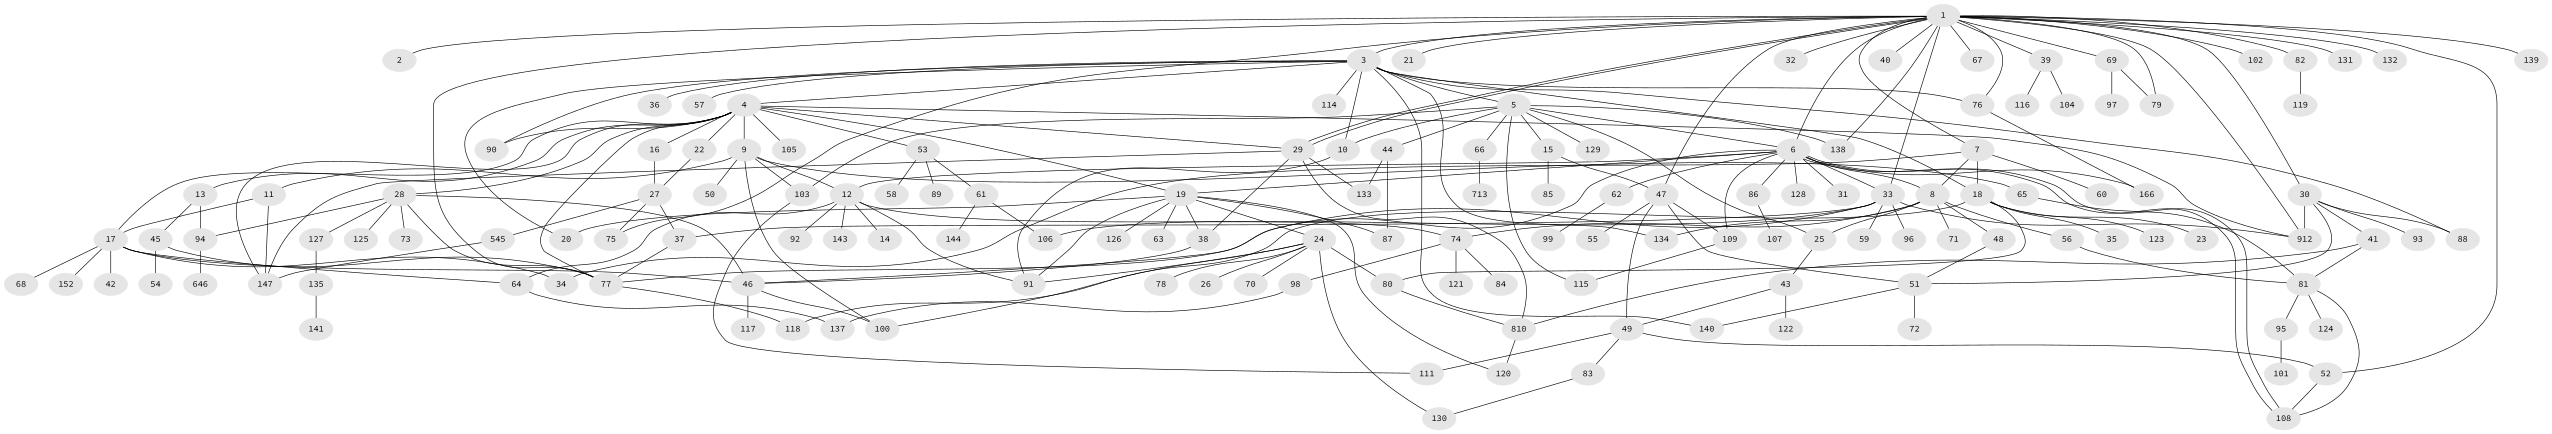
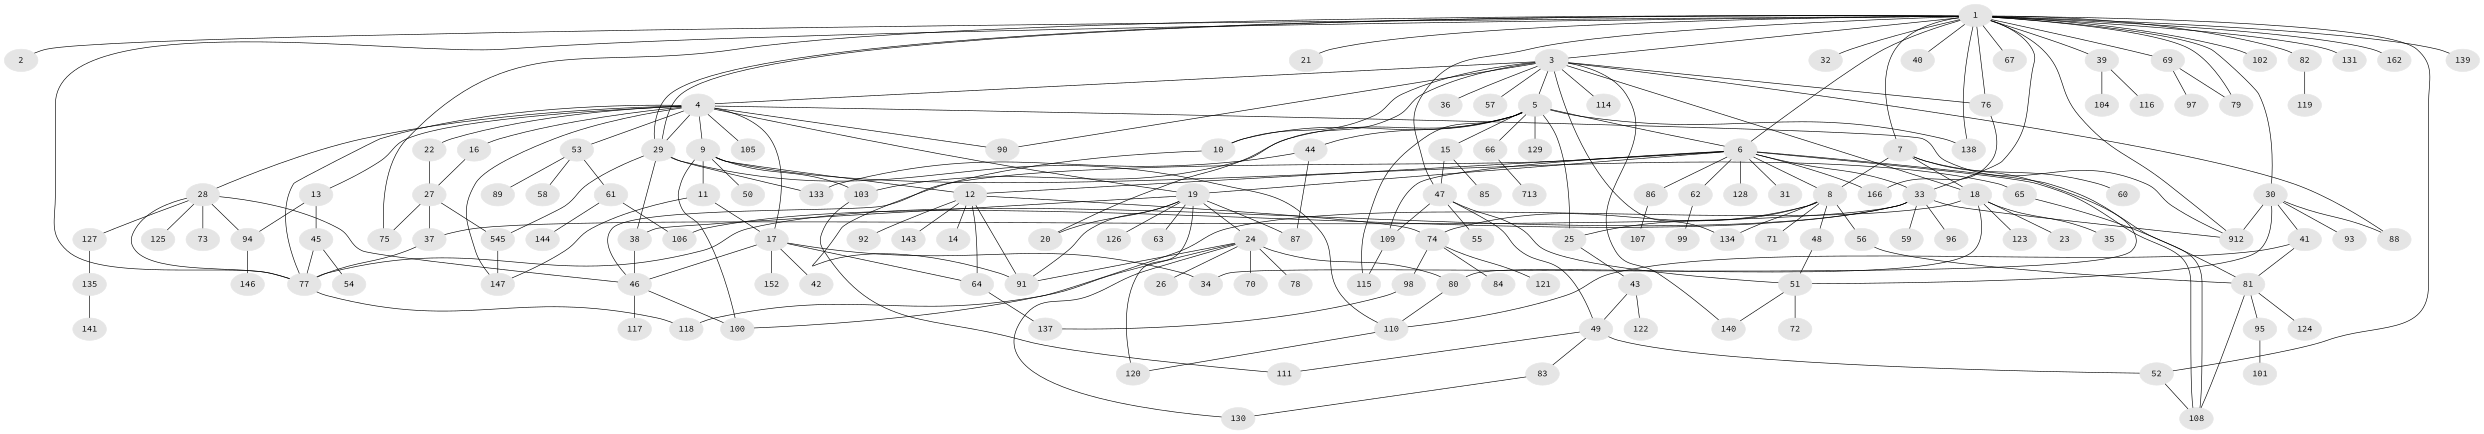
node "132": label "132" -> "162"
edge "29" -- "147": now "29" -- "545"
node "68": removed
node "646": label "646" -> "146"
node "810": label "810" -> "110"
